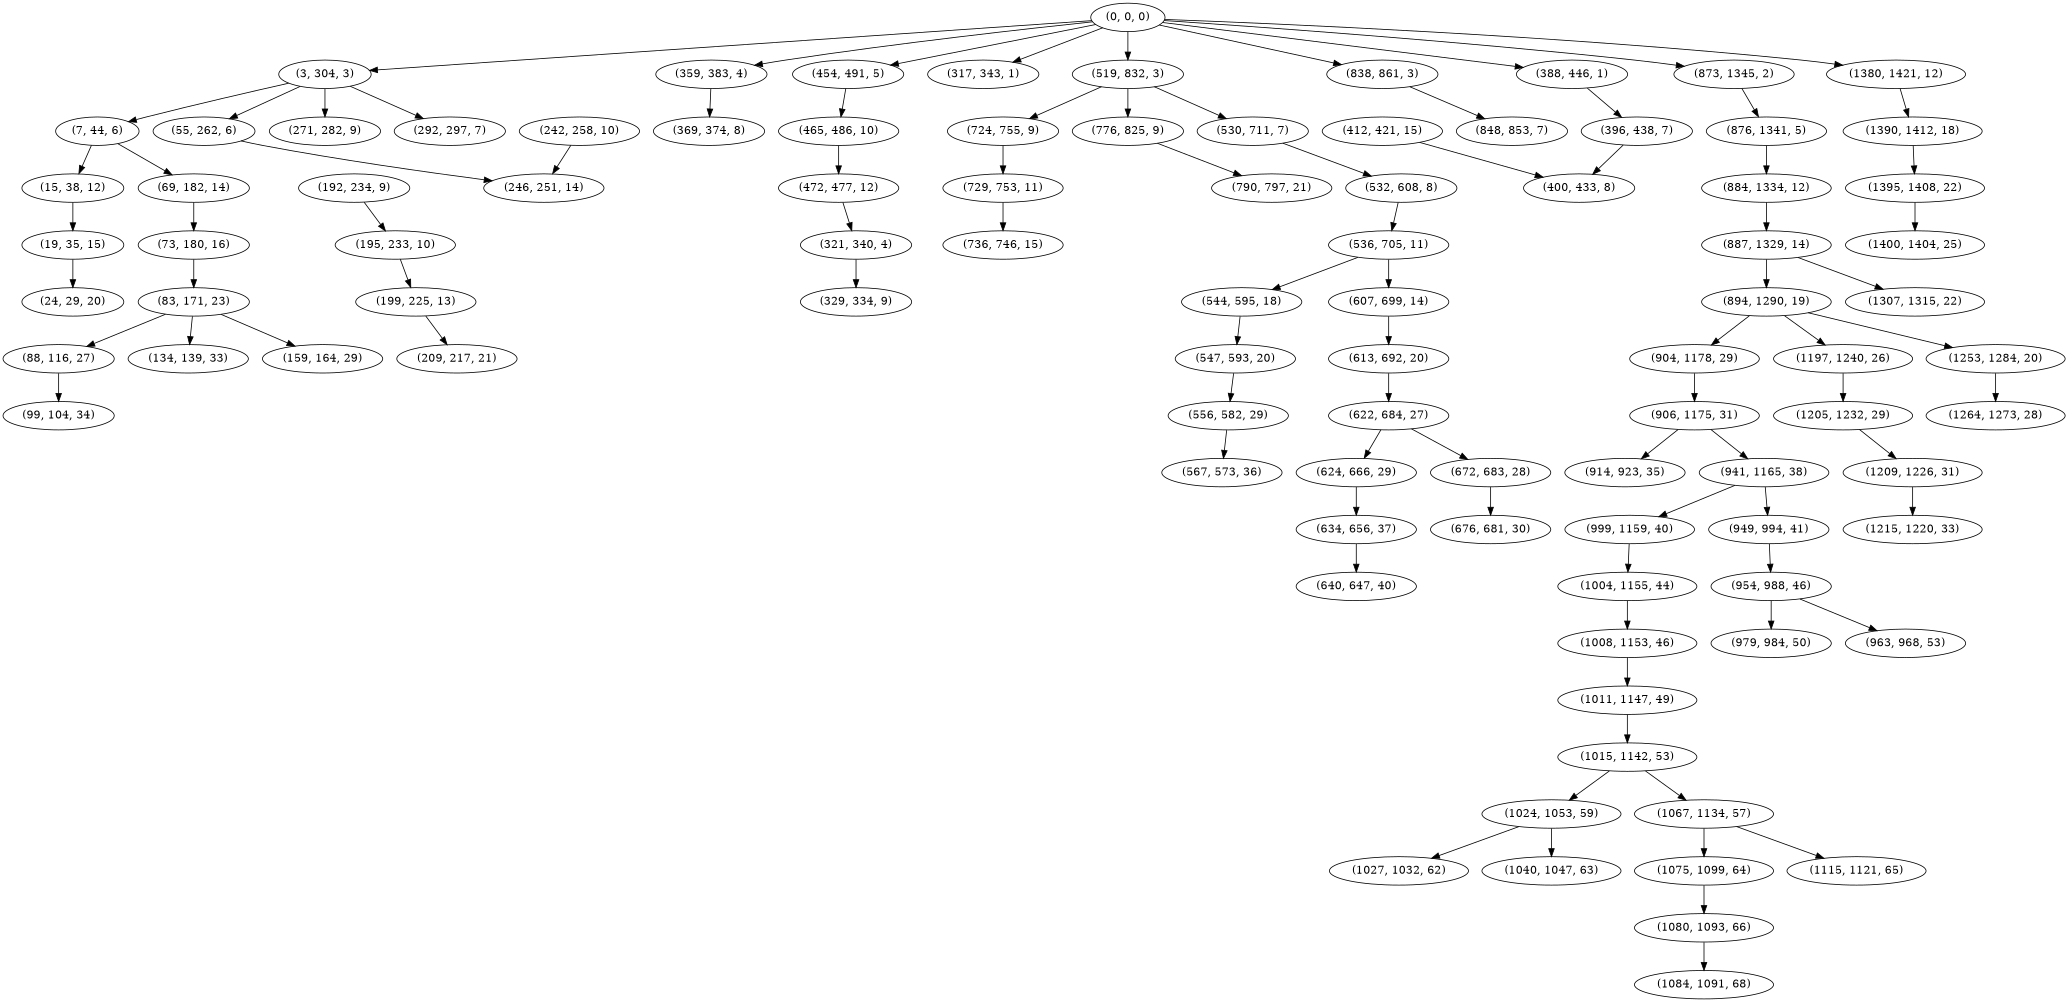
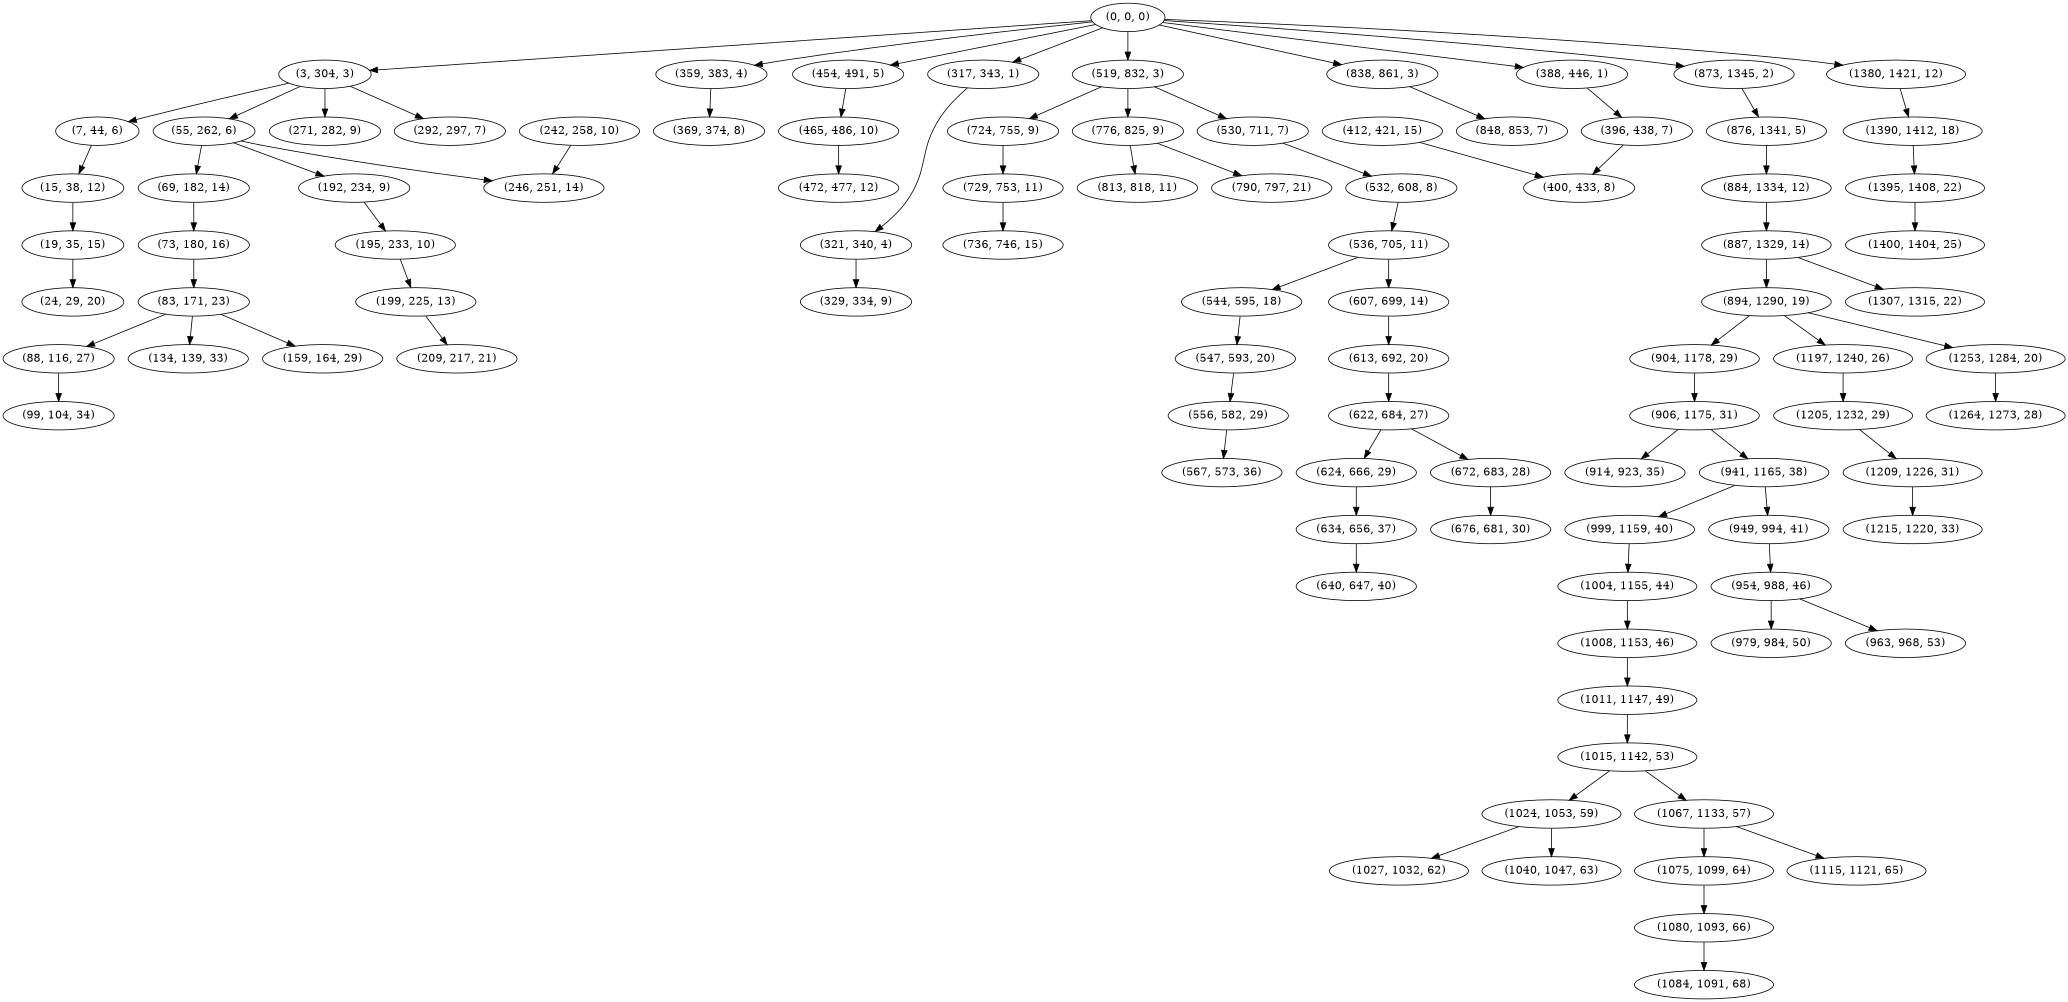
edge "(7, 44, 6)" -> "(69, 182, 14)": now "(55, 262, 6)" -> "(69, 182, 14)"
edge "(55, 262, 6)" -> "(192, 234, 9)": added
node "(813, 818, 11)": added
edge "(472, 477, 12)" -> "(321, 340, 4)": now "(317, 343, 1)" -> "(321, 340, 4)"
node "(1067, 1134, 57)": label "(1067, 1134, 57)" -> "(1067, 1133, 57)"
